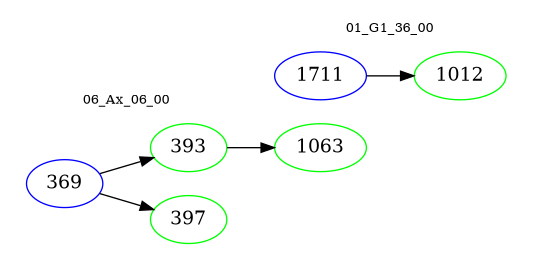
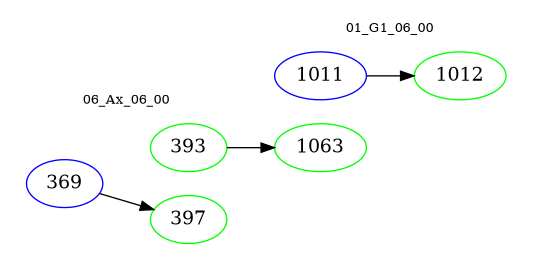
cluster "01_G1_36_00": label "01_G1_36_00" -> "01_G1_06_00"
node "1711": label "1711" -> "1011"
edge "369" -> "393": removed
